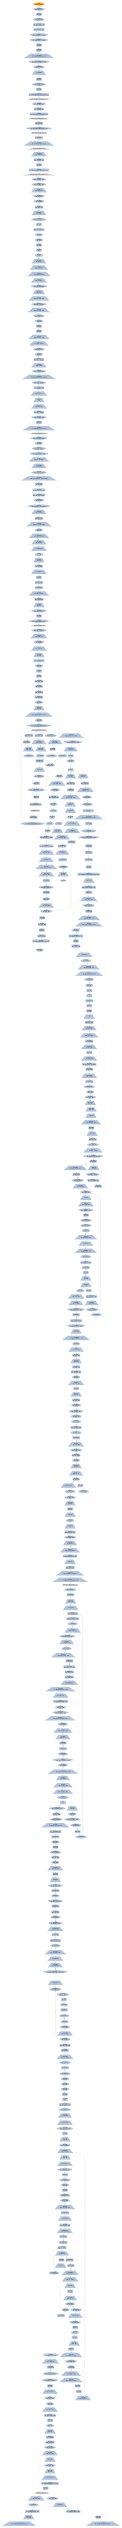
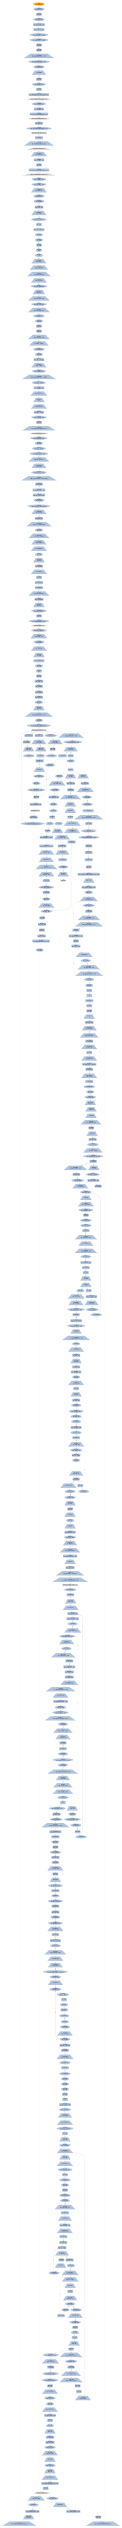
node "0x00459f4c incl %esi": removed
node "0x0045bbc7 movl %esi, %eax": added
